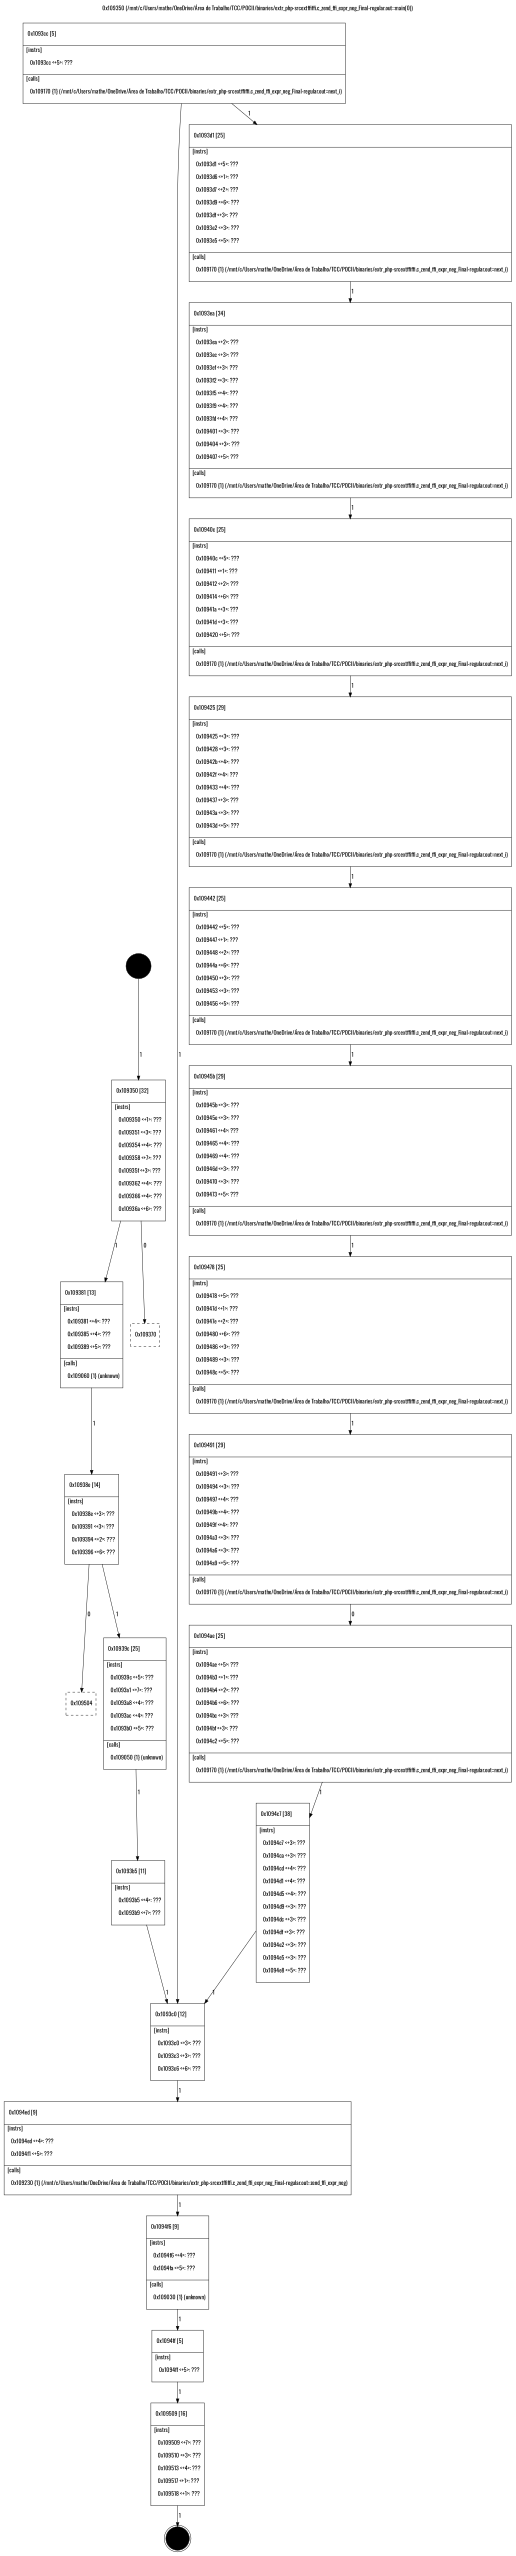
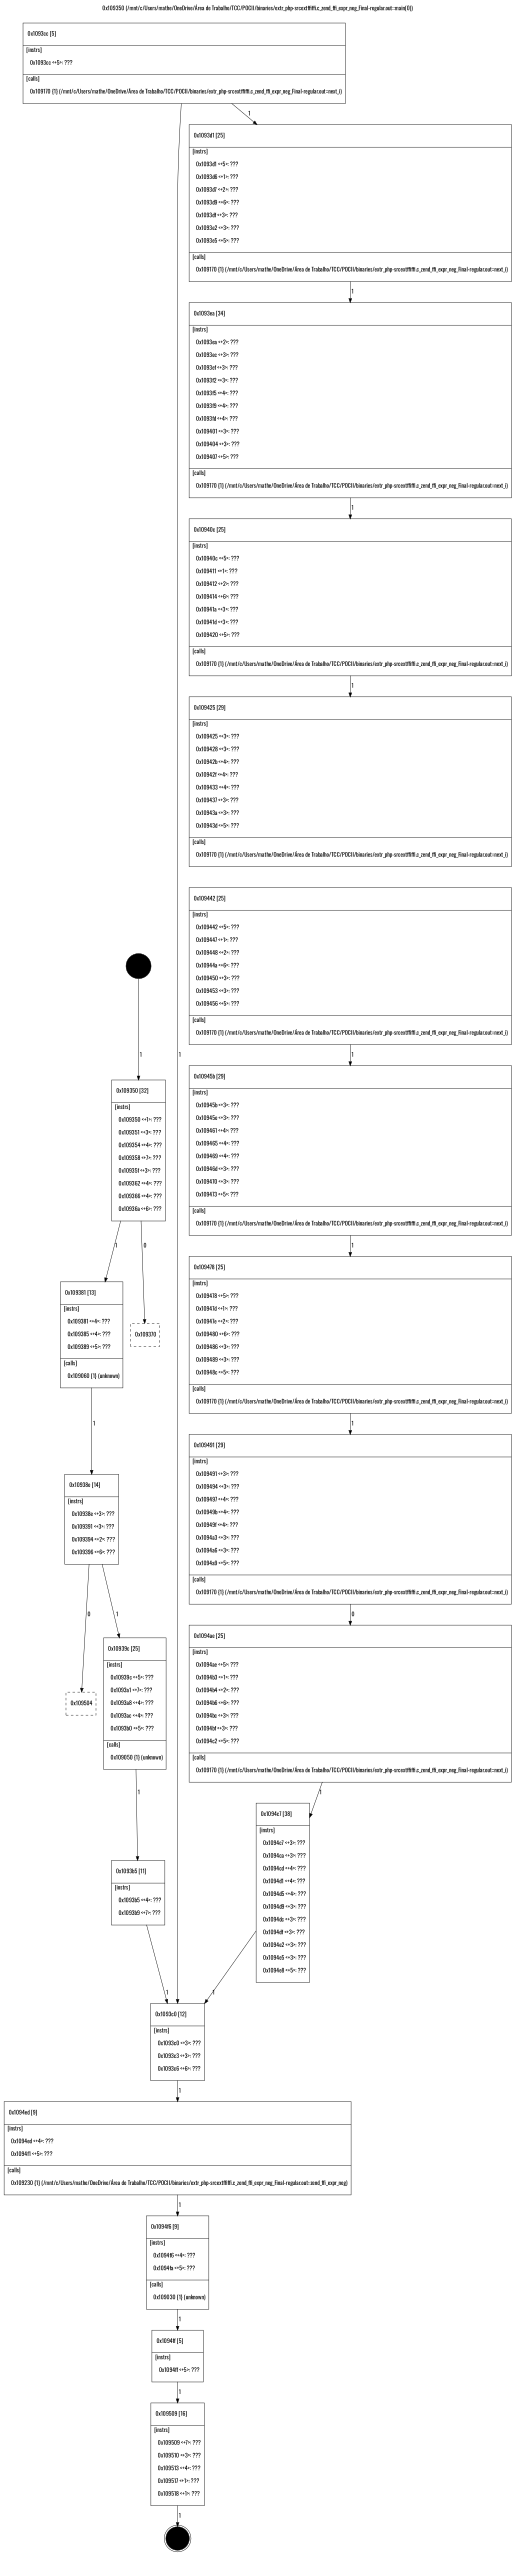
edge "0x109425 [29]" -> "0x109442 [25]": removed, label "1"
